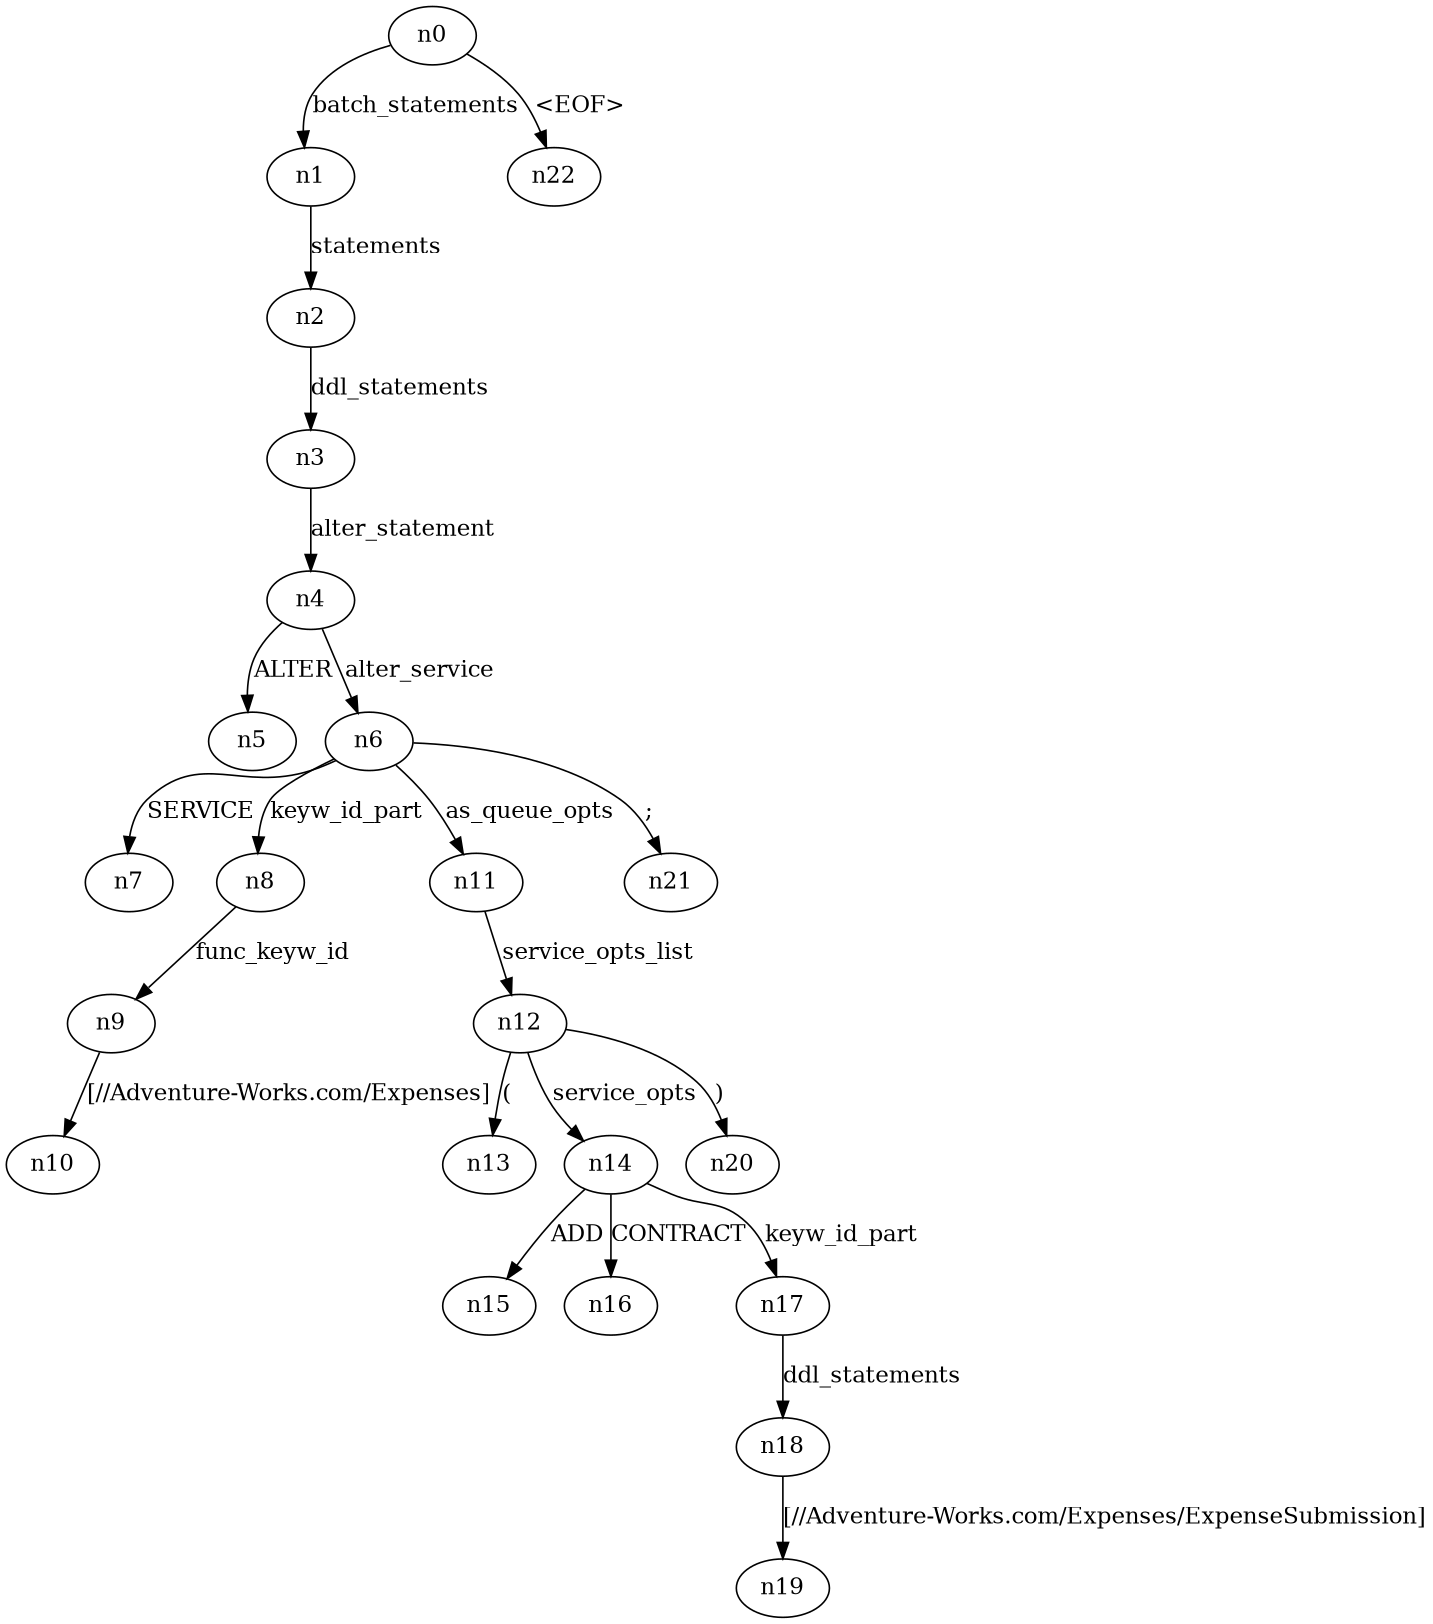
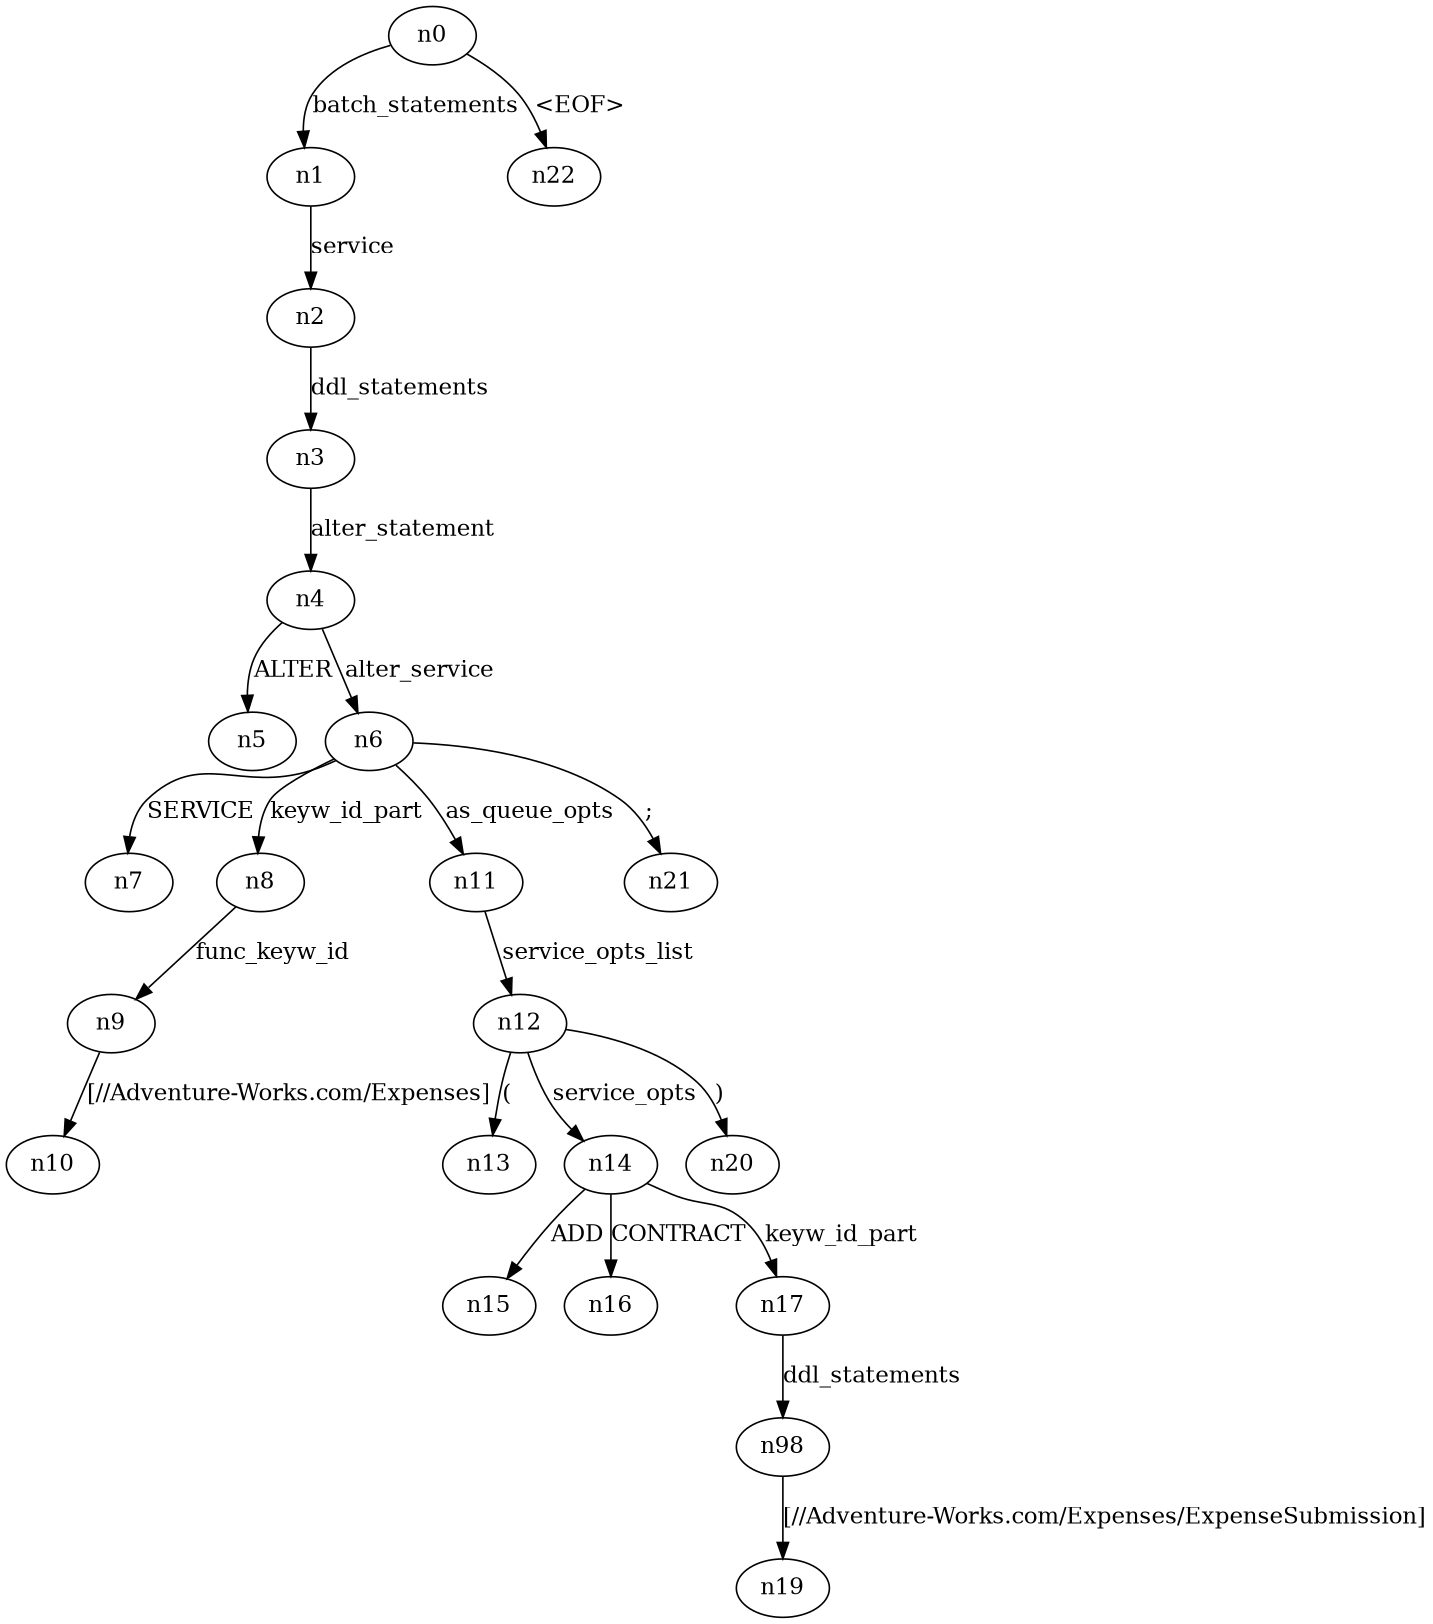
edge "n1" -> "n2": label "statements" -> "service"
node "n18": label "n18" -> "n98"
